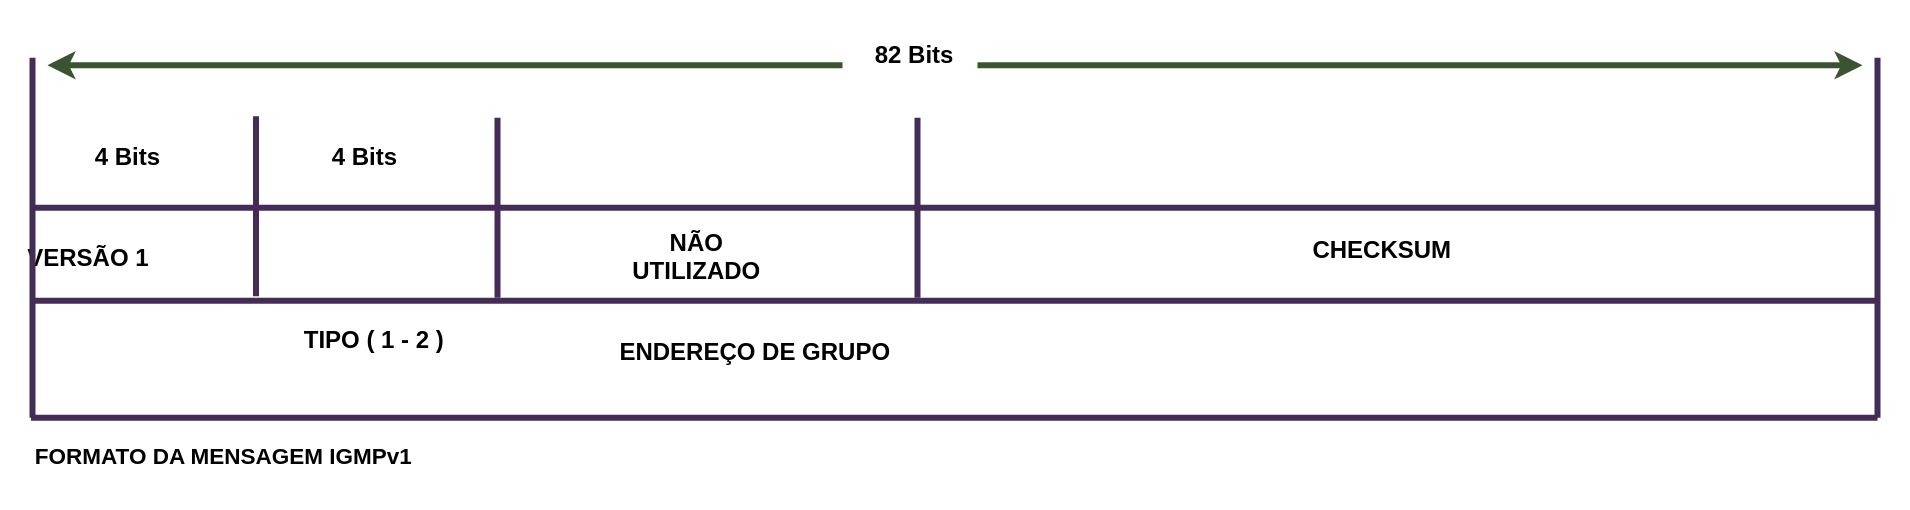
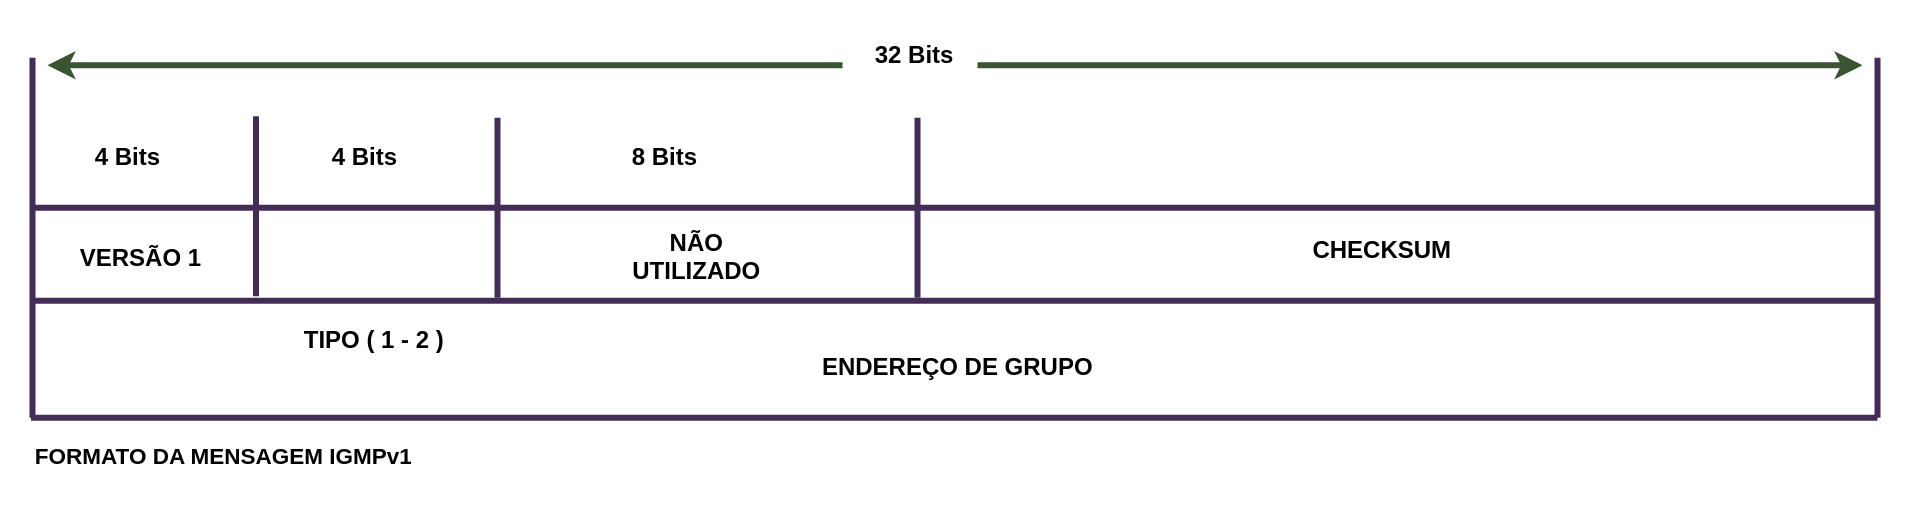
node "82 Bits": label "82 Bits" -> "32 Bits"
node "8 Bits": added
node "VERSÃO 1": moved (100, 256) -> (152, 256)
node "ENDEREÇO DE GRUPO": moved (755, 358) -> (958, 373)
